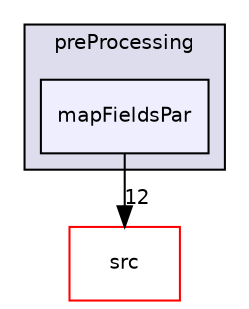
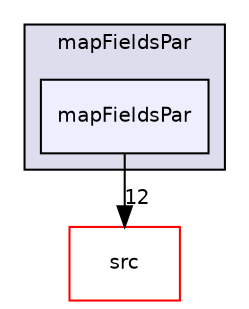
cluster "preProcessing": label "preProcessing" -> "mapFieldsPar"
